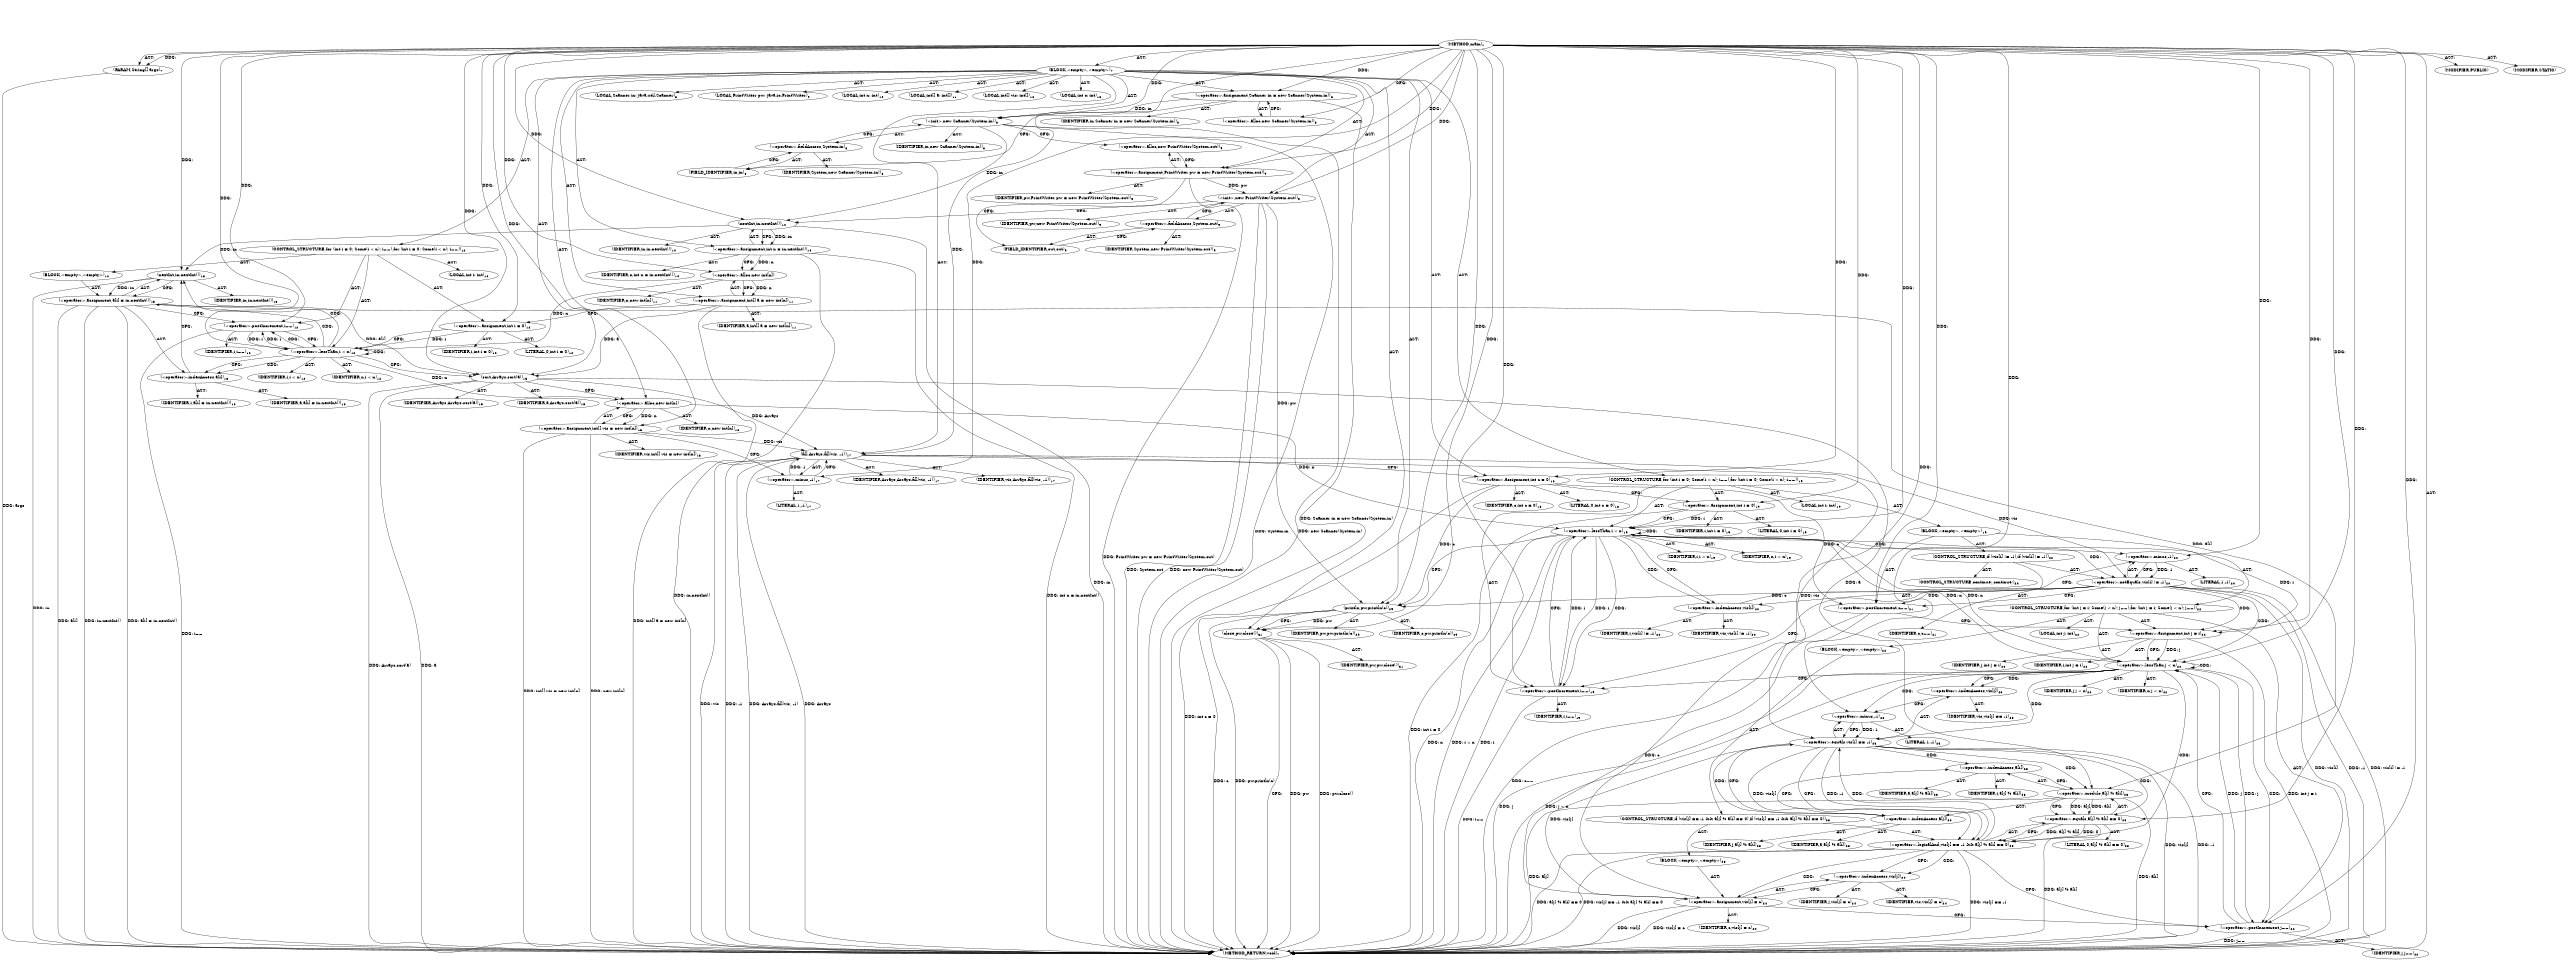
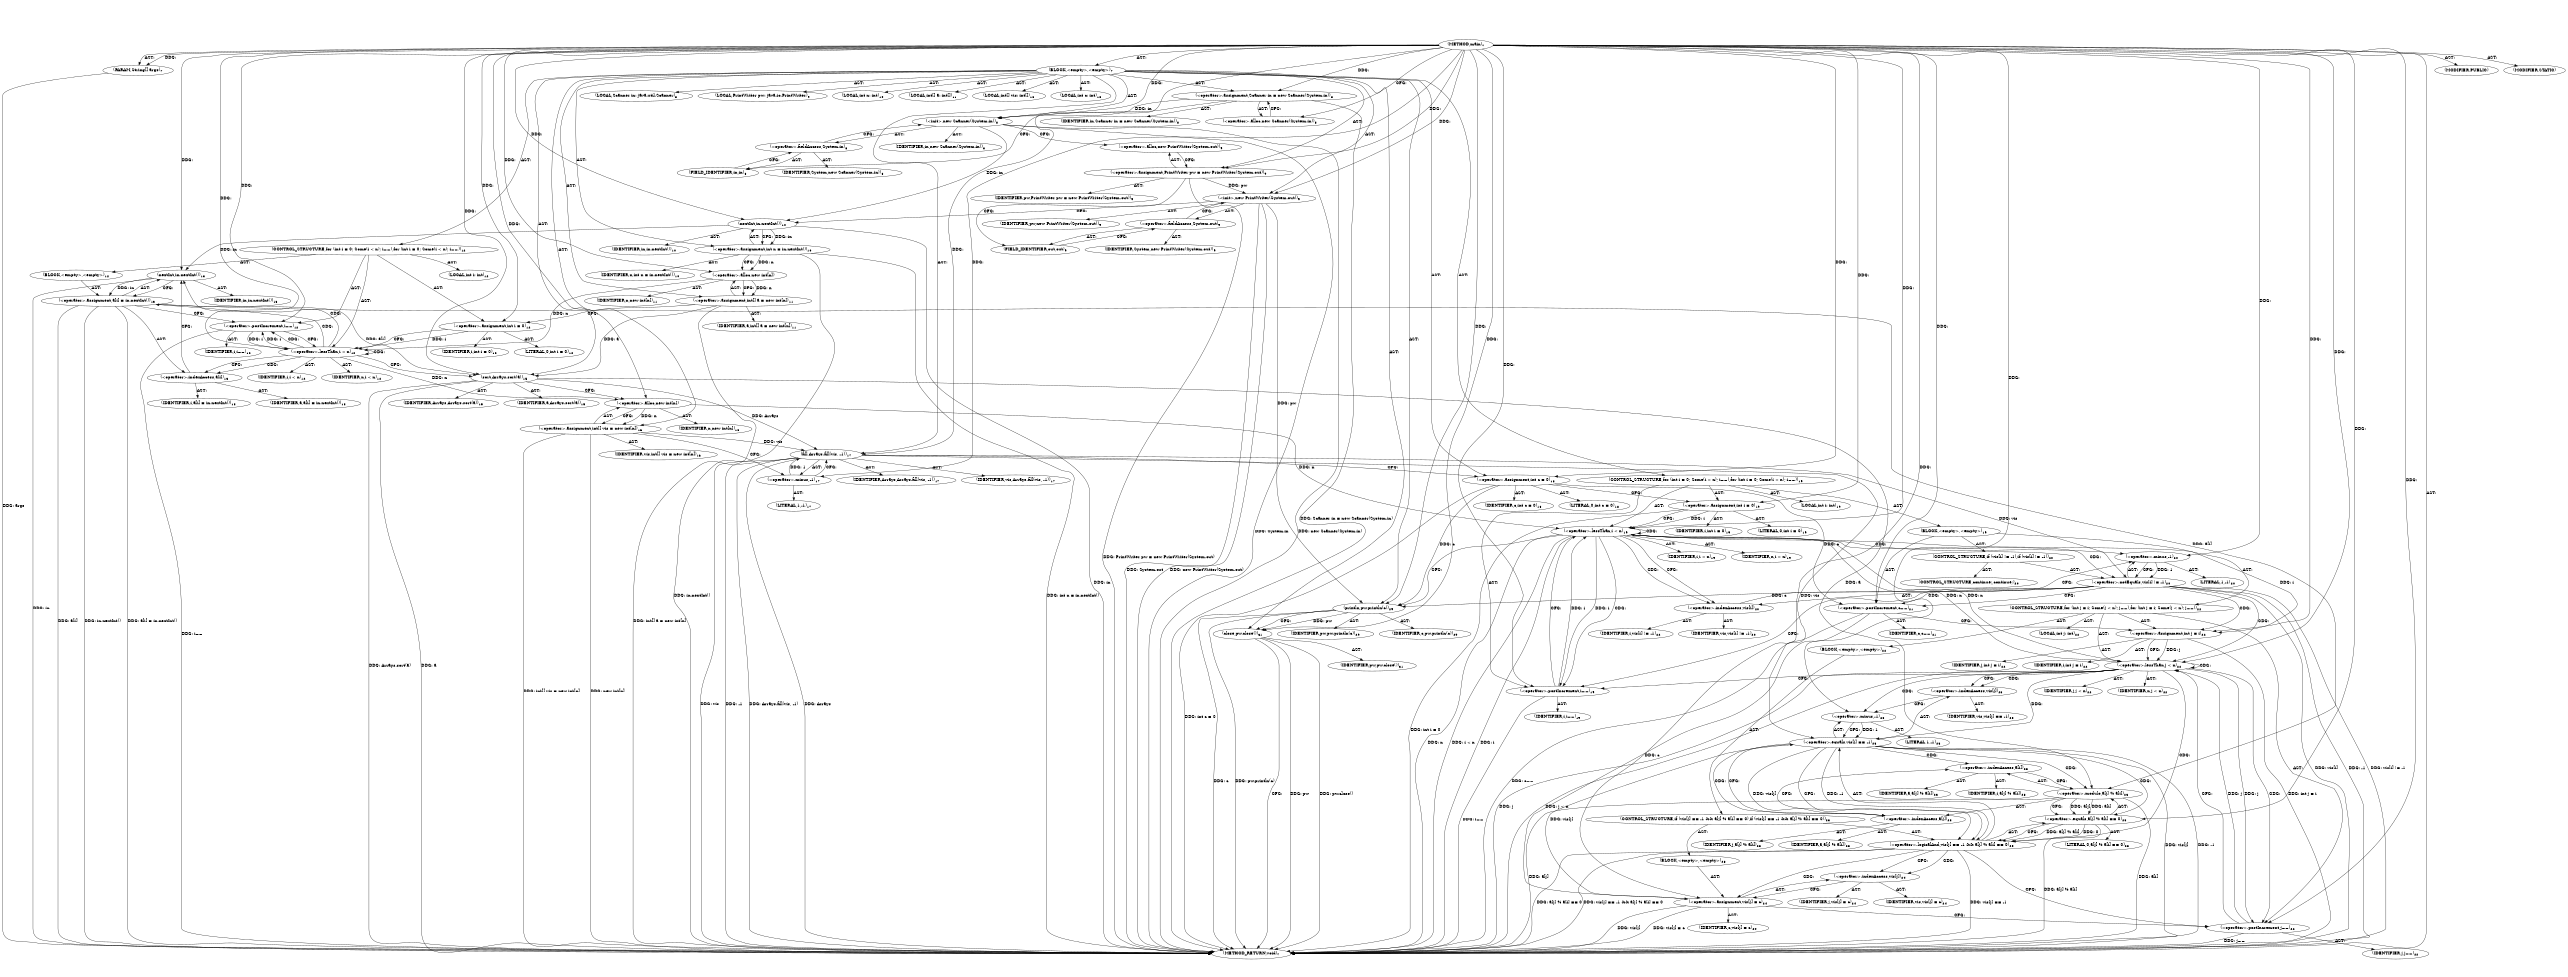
edge "(CONTROL_STRUCTURE,if (vis[i] != -1),if (vis[i] != -1))" -> "(IDENTIFIER,c,c++)": now "(<operator>.postIncrement,c++)" -> "(IDENTIFIER,c,c++)"
edge "(<operator>.logicalAnd,vis[j] == -1 && a[j] % a[i] == 0)" -> "(<operator>.equals,vis[j] == -1)": label "DDG: " -> "AST: "
